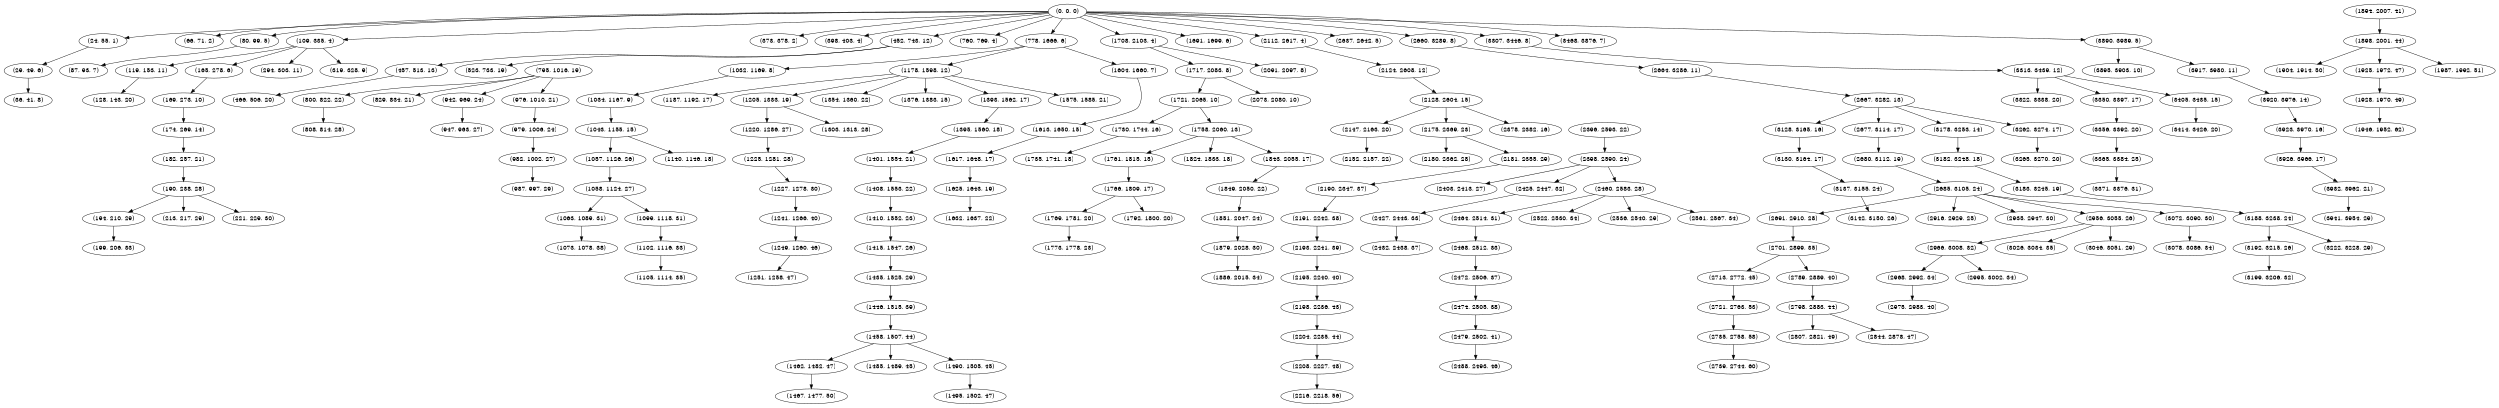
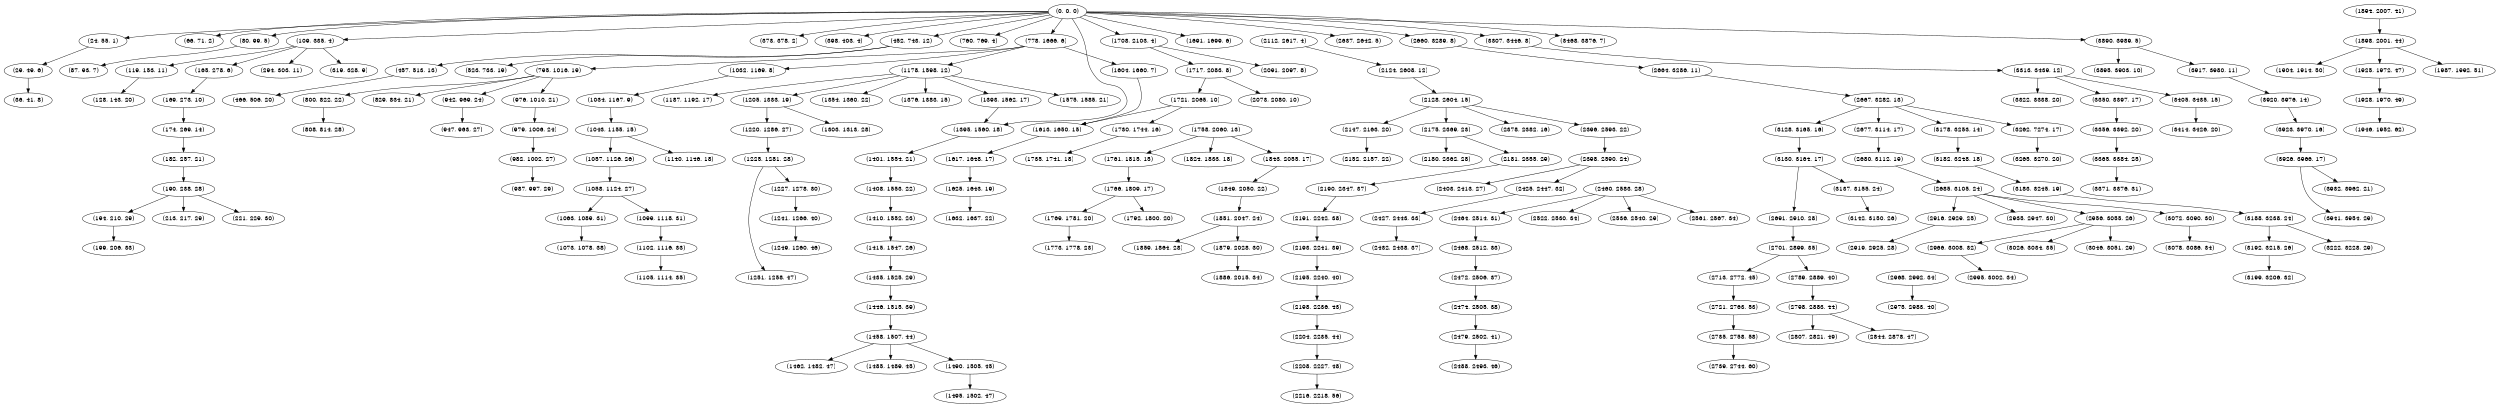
edge "(0, 0, 0)" -> "(2112, 2617, 4)": now "(0, 0, 0)" -> "(1395, 1560, 18)"
edge "(778, 1666, 6)" -> "(795, 1016, 19)": added
edge "(1721, 2065, 10)" -> "(1758, 2060, 13)": now "(1721, 2065, 10)" -> "(1613, 1650, 15)"
edge "(2128, 2604, 15)" -> "(2396, 2593, 22)": added
node "(3262, 3274, 17)": label "(3262, 3274, 17)" -> "(3262, 7274, 17)"
edge "(2398, 2590, 24)" -> "(2460, 2583, 28)": removed
edge "(3932, 3962, 21)" -> "(3941, 3954, 29)": now "(3926, 3966, 17)" -> "(3941, 3954, 29)"
edge "(2685, 3105, 24)" -> "(2691, 2910, 28)": now "(3130, 3164, 17)" -> "(2691, 2910, 28)"
node "(1859, 1864, 28)": added
node "(2919, 2925, 28)": added
edge "(1249, 1260, 46)" -> "(1251, 1258, 47)": now "(1225, 1281, 28)" -> "(1251, 1258, 47)"
edge "(2966, 3008, 32)" -> "(2968, 2992, 34)": removed
node "(1467, 1477, 50)": removed
